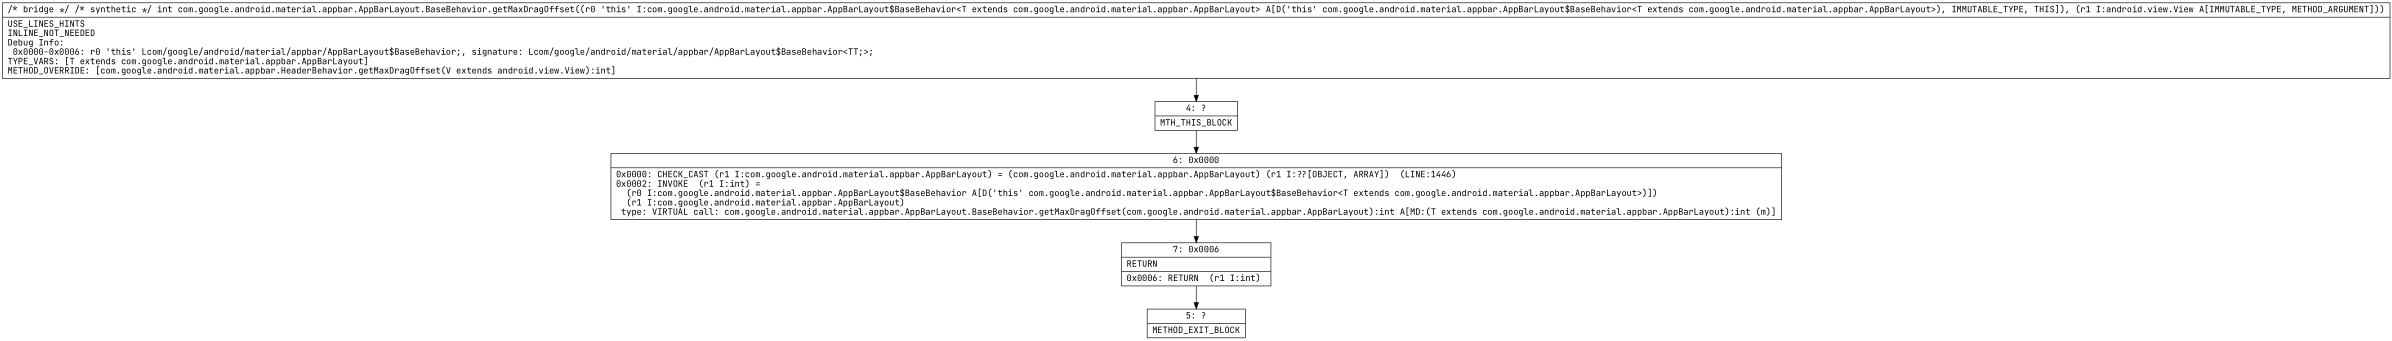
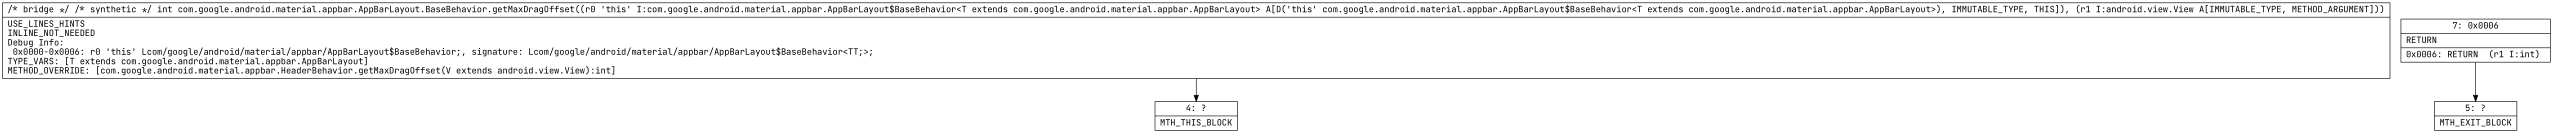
node "6: 0x0000": removed
node "5: ?": text "METHOD_EXIT_BLOCK" -> "MTH_EXIT_BLOCK"
